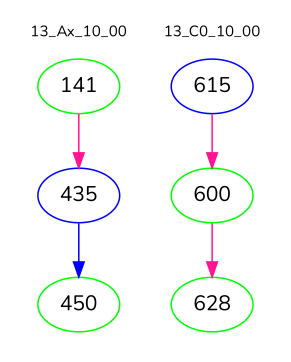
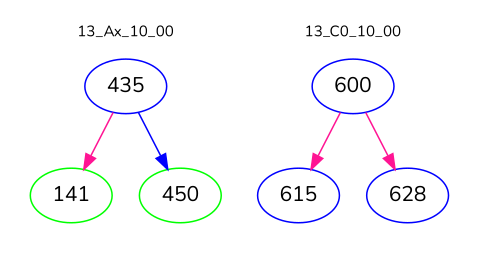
edge "141" -> "435": reversed
edge "615" -> "600": reversed
node "600": color green -> blue
node "628": color green -> blue
